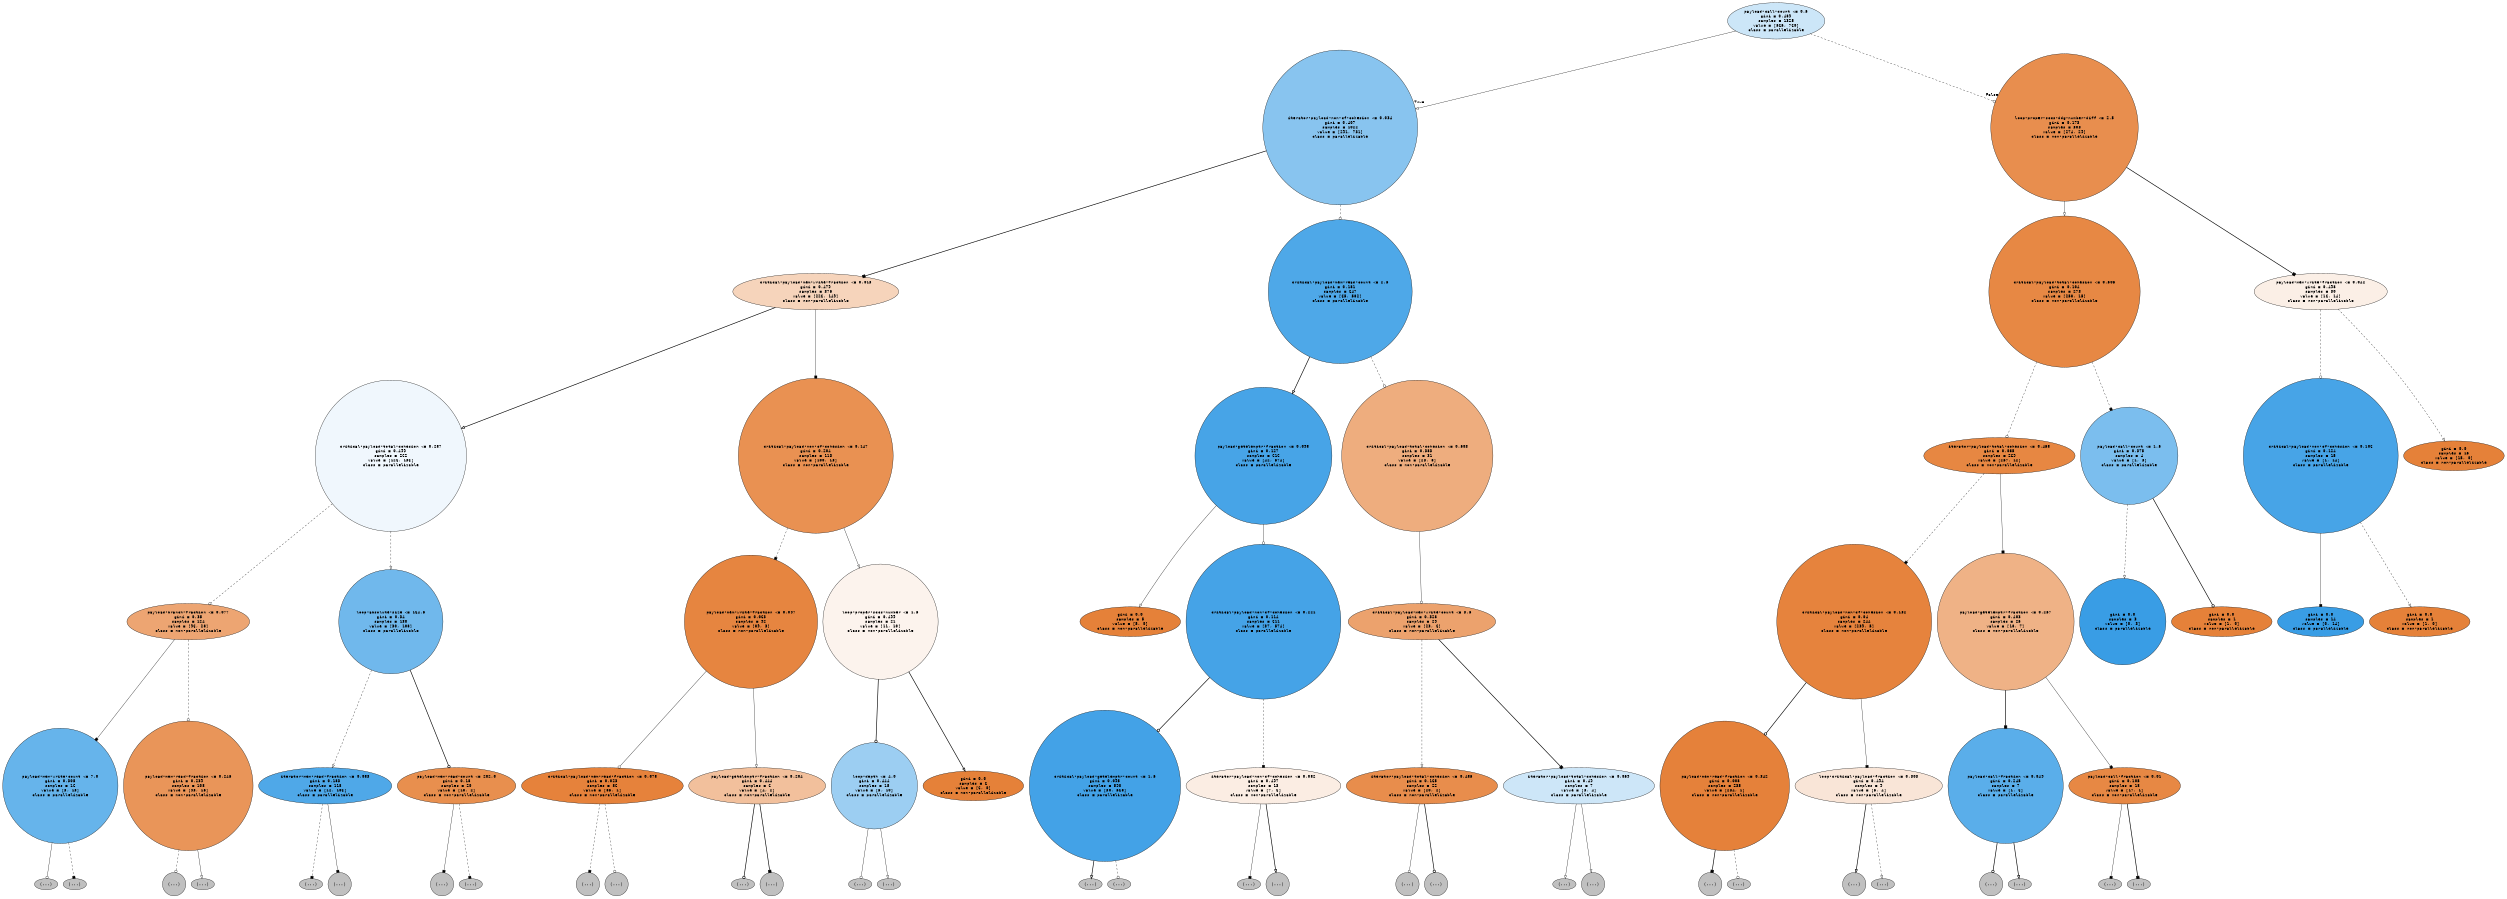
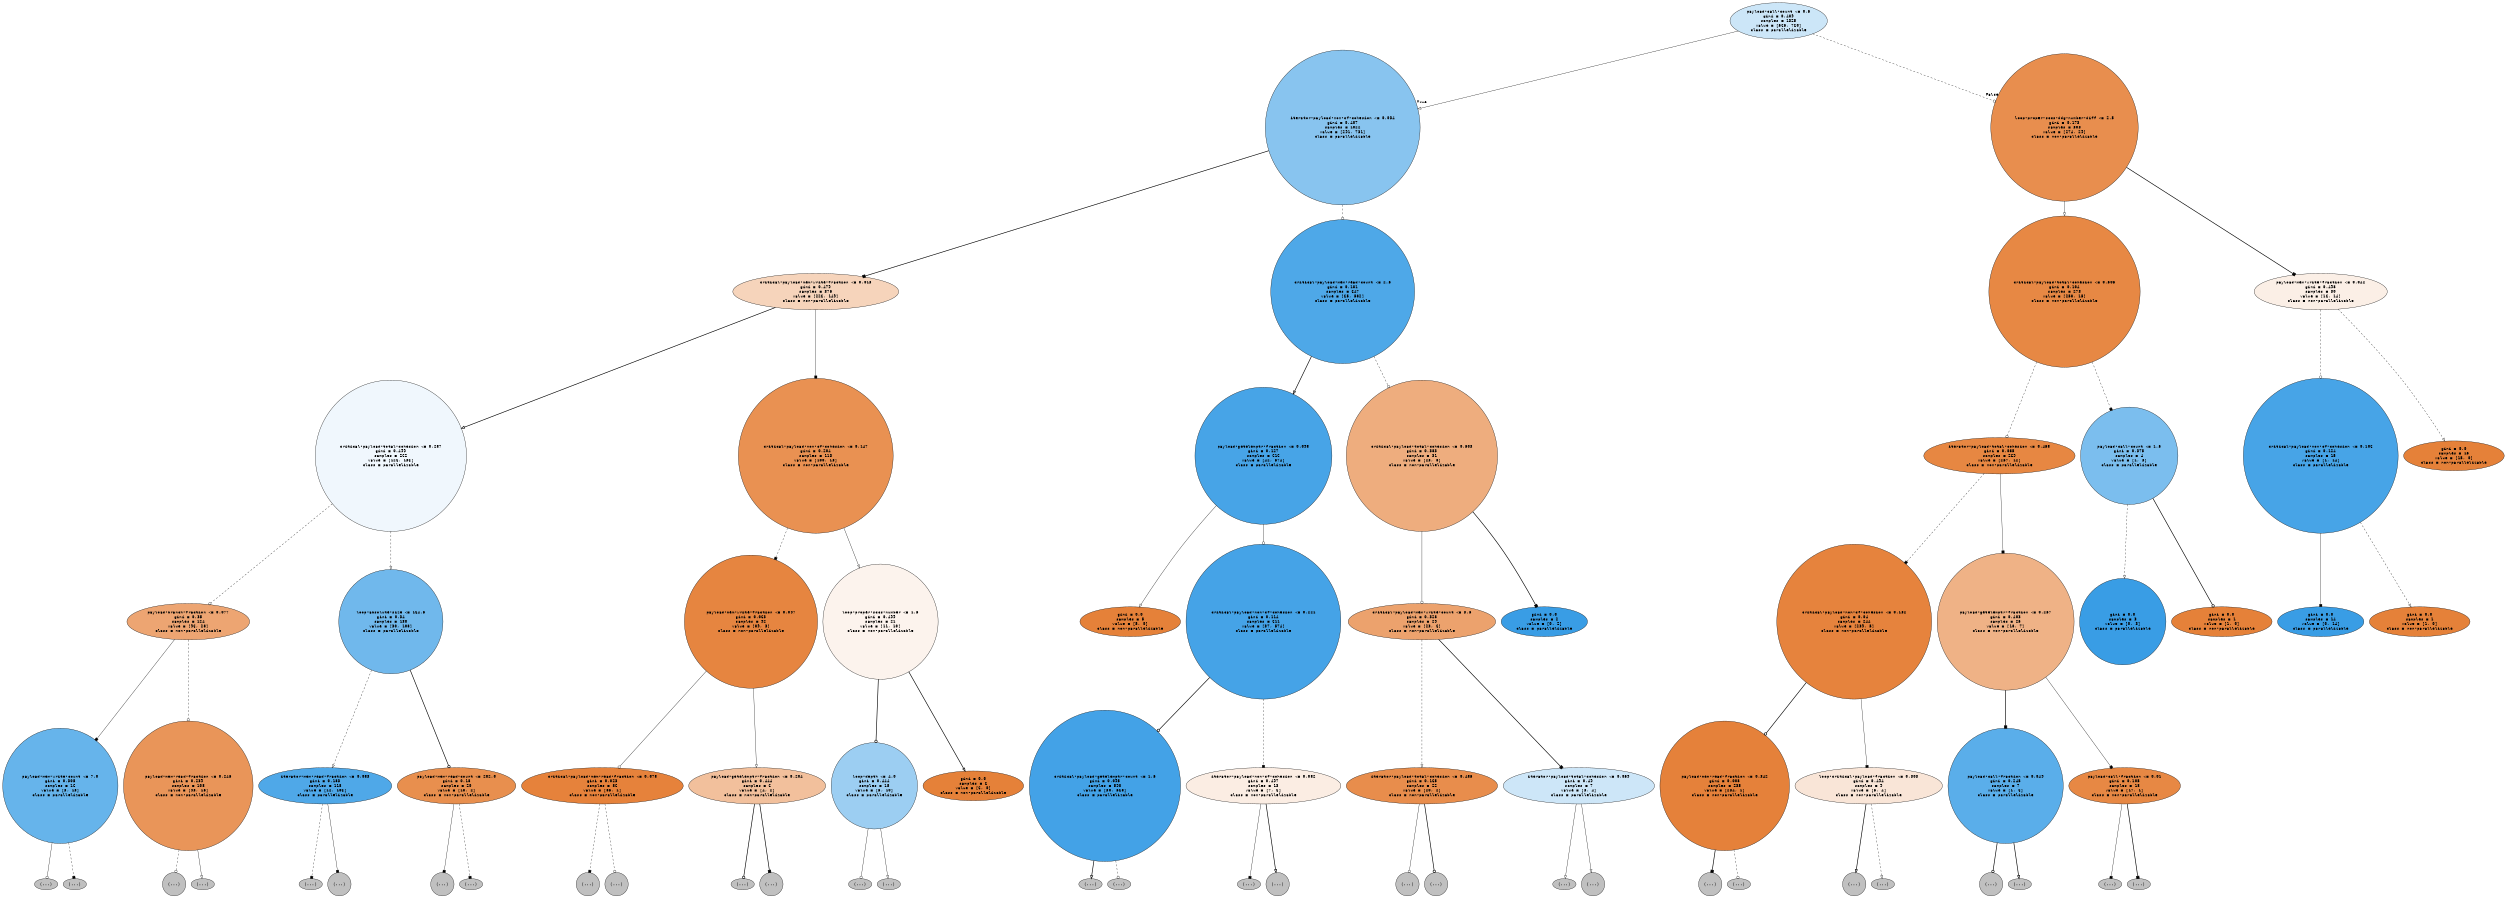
node "gini = 0.0 samples = 2 value = [0, 2] class = parallelizable": added
